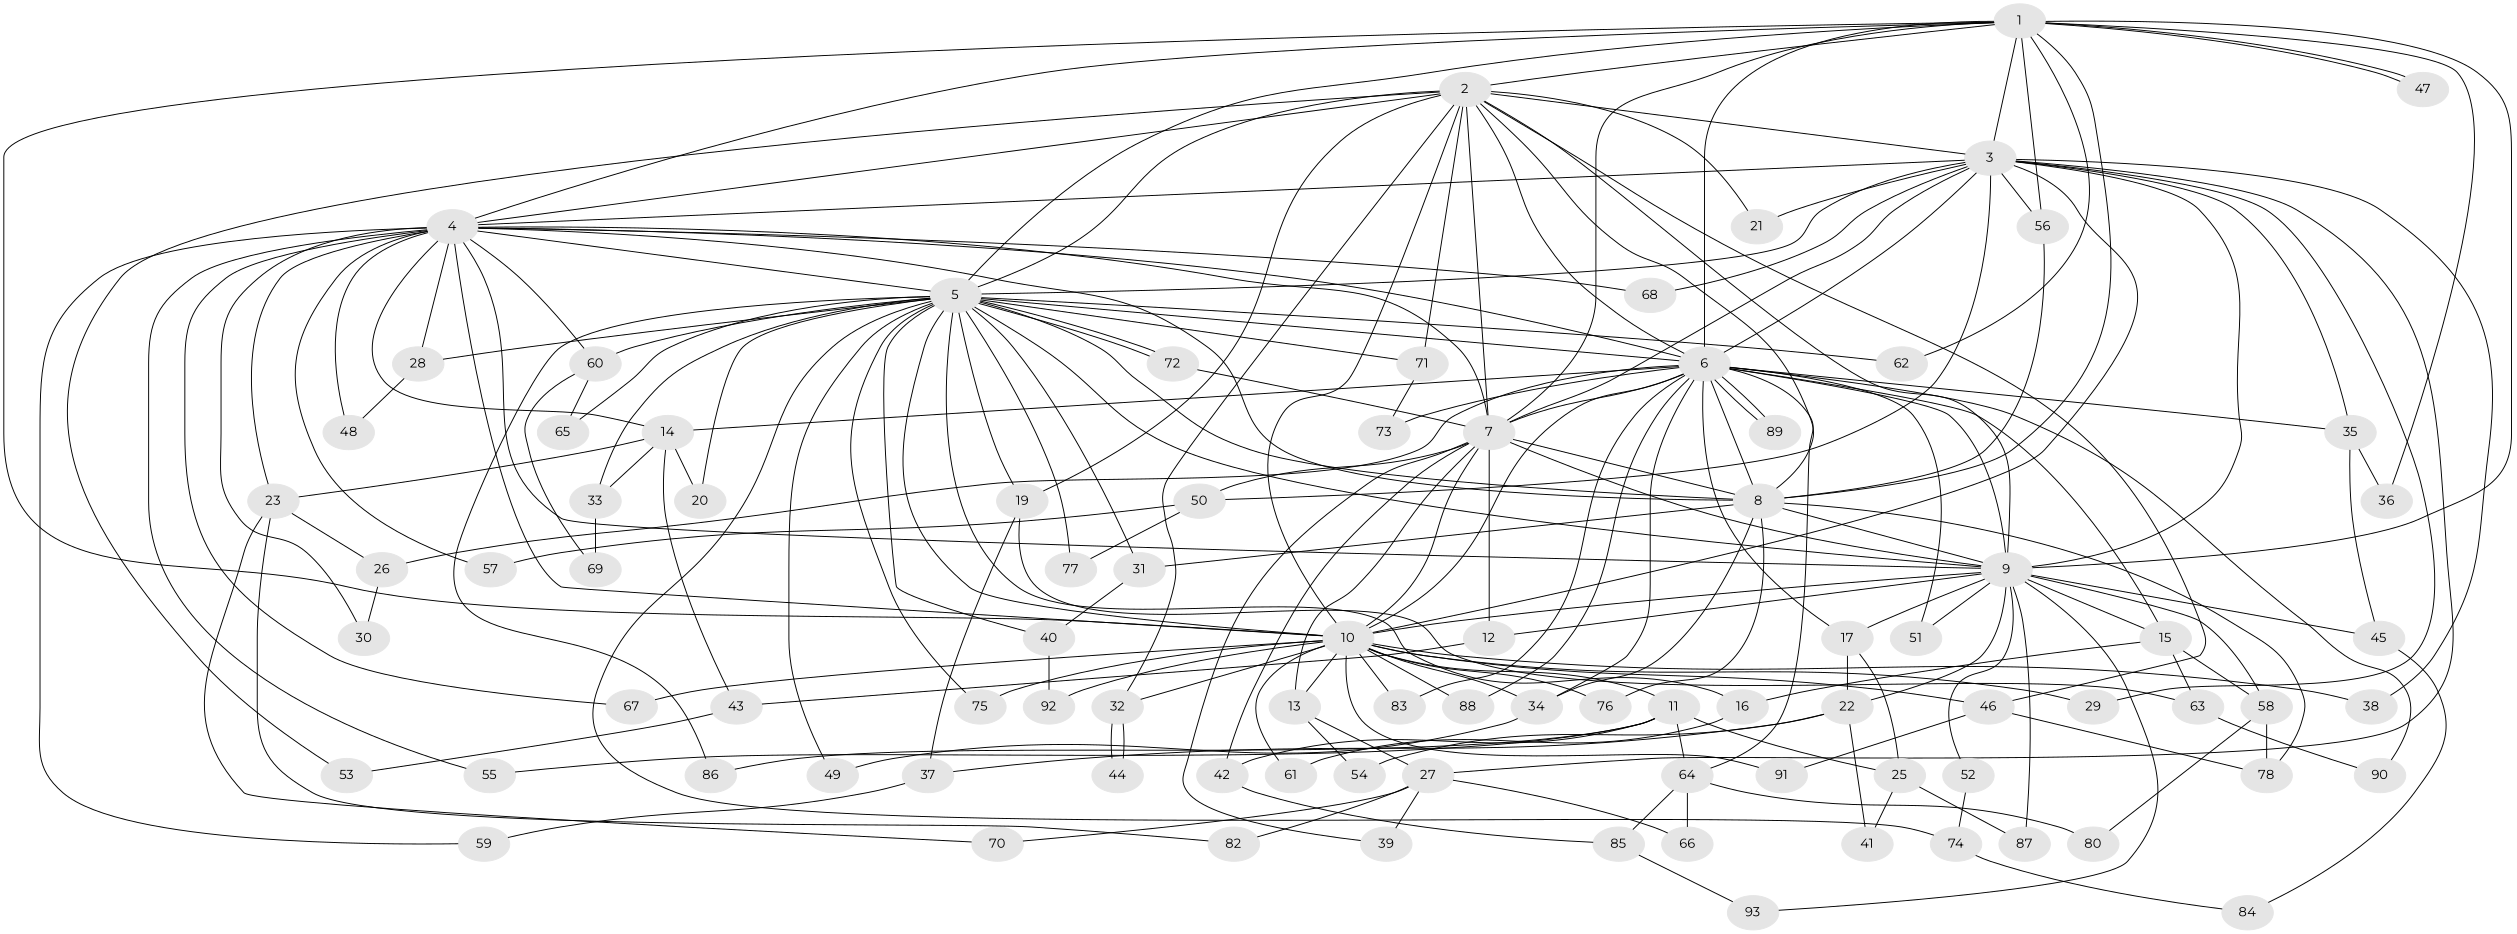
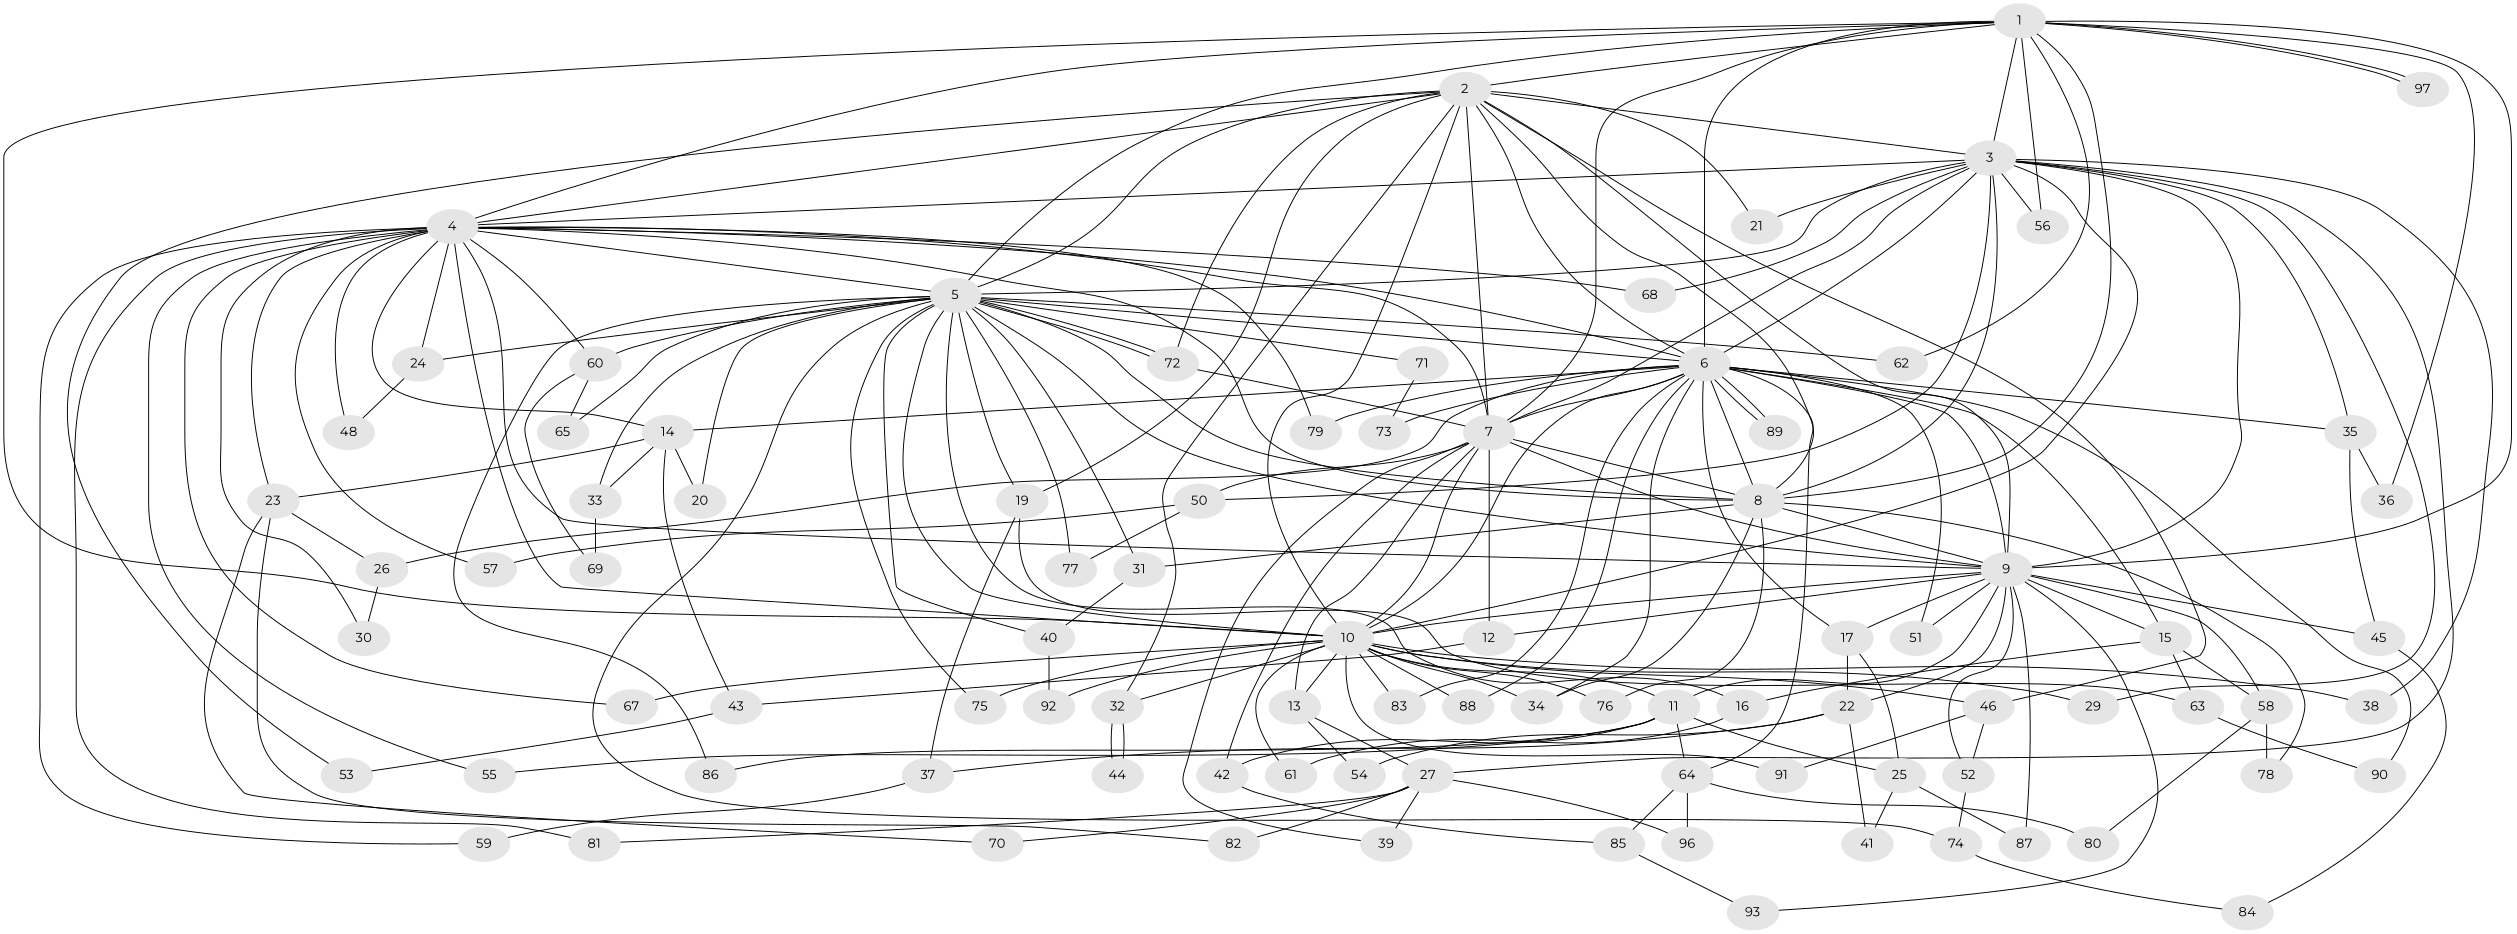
node "47": label "47" -> "97"
edge "2" -- "71": now "2" -- "72"
node "28": label "28" -> "24"
node "79": added
edge "56" -- "8": now "3" -- "8"
edge "9" -- "11": added
edge "46" -- "78": now "46" -- "52"
node "49": removed
node "81": added
node "66": label "66" -> "96"
